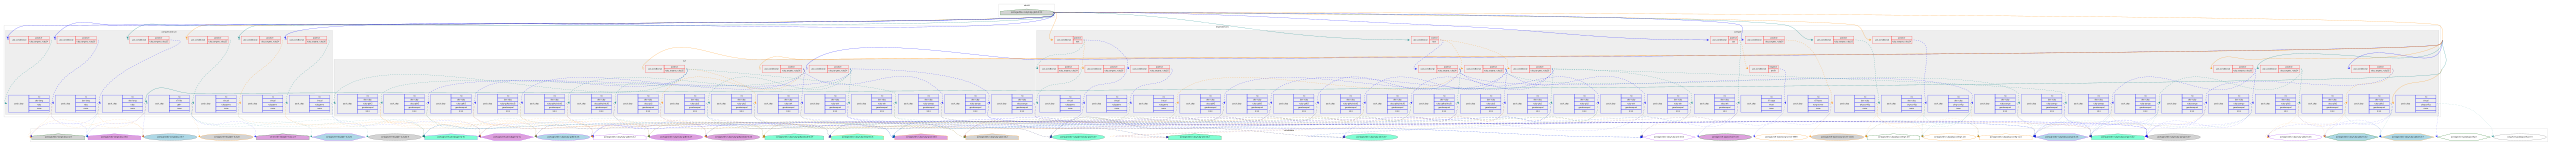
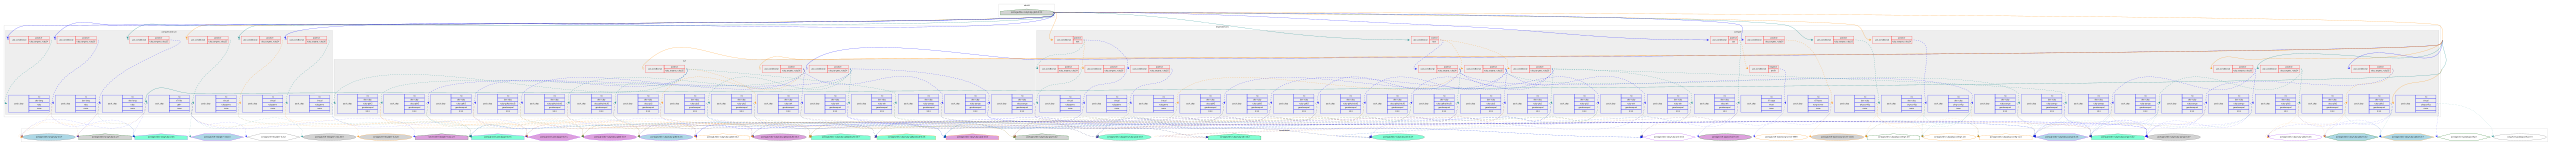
node "portage://dev-lang/ruby-2.6.5": fillcolor plum -> aquamarine
node "portage://x11-libs/gtk+-3.24.1": added
node "portage://dev-ruby/ruby-gdk3-3.3.2": color purple -> darkorange
node "portage://dev-ruby/ruby-libs2-3.3.6": label "portage://dev-ruby/ruby-libs2-3.3.6" -> "portage://dev-ruby/ruby-gdkpixbuf2-3.3.6"
node "portage://dev-ruby/ruby-gio2-3.3.2": color darkorange -> darkgreen
